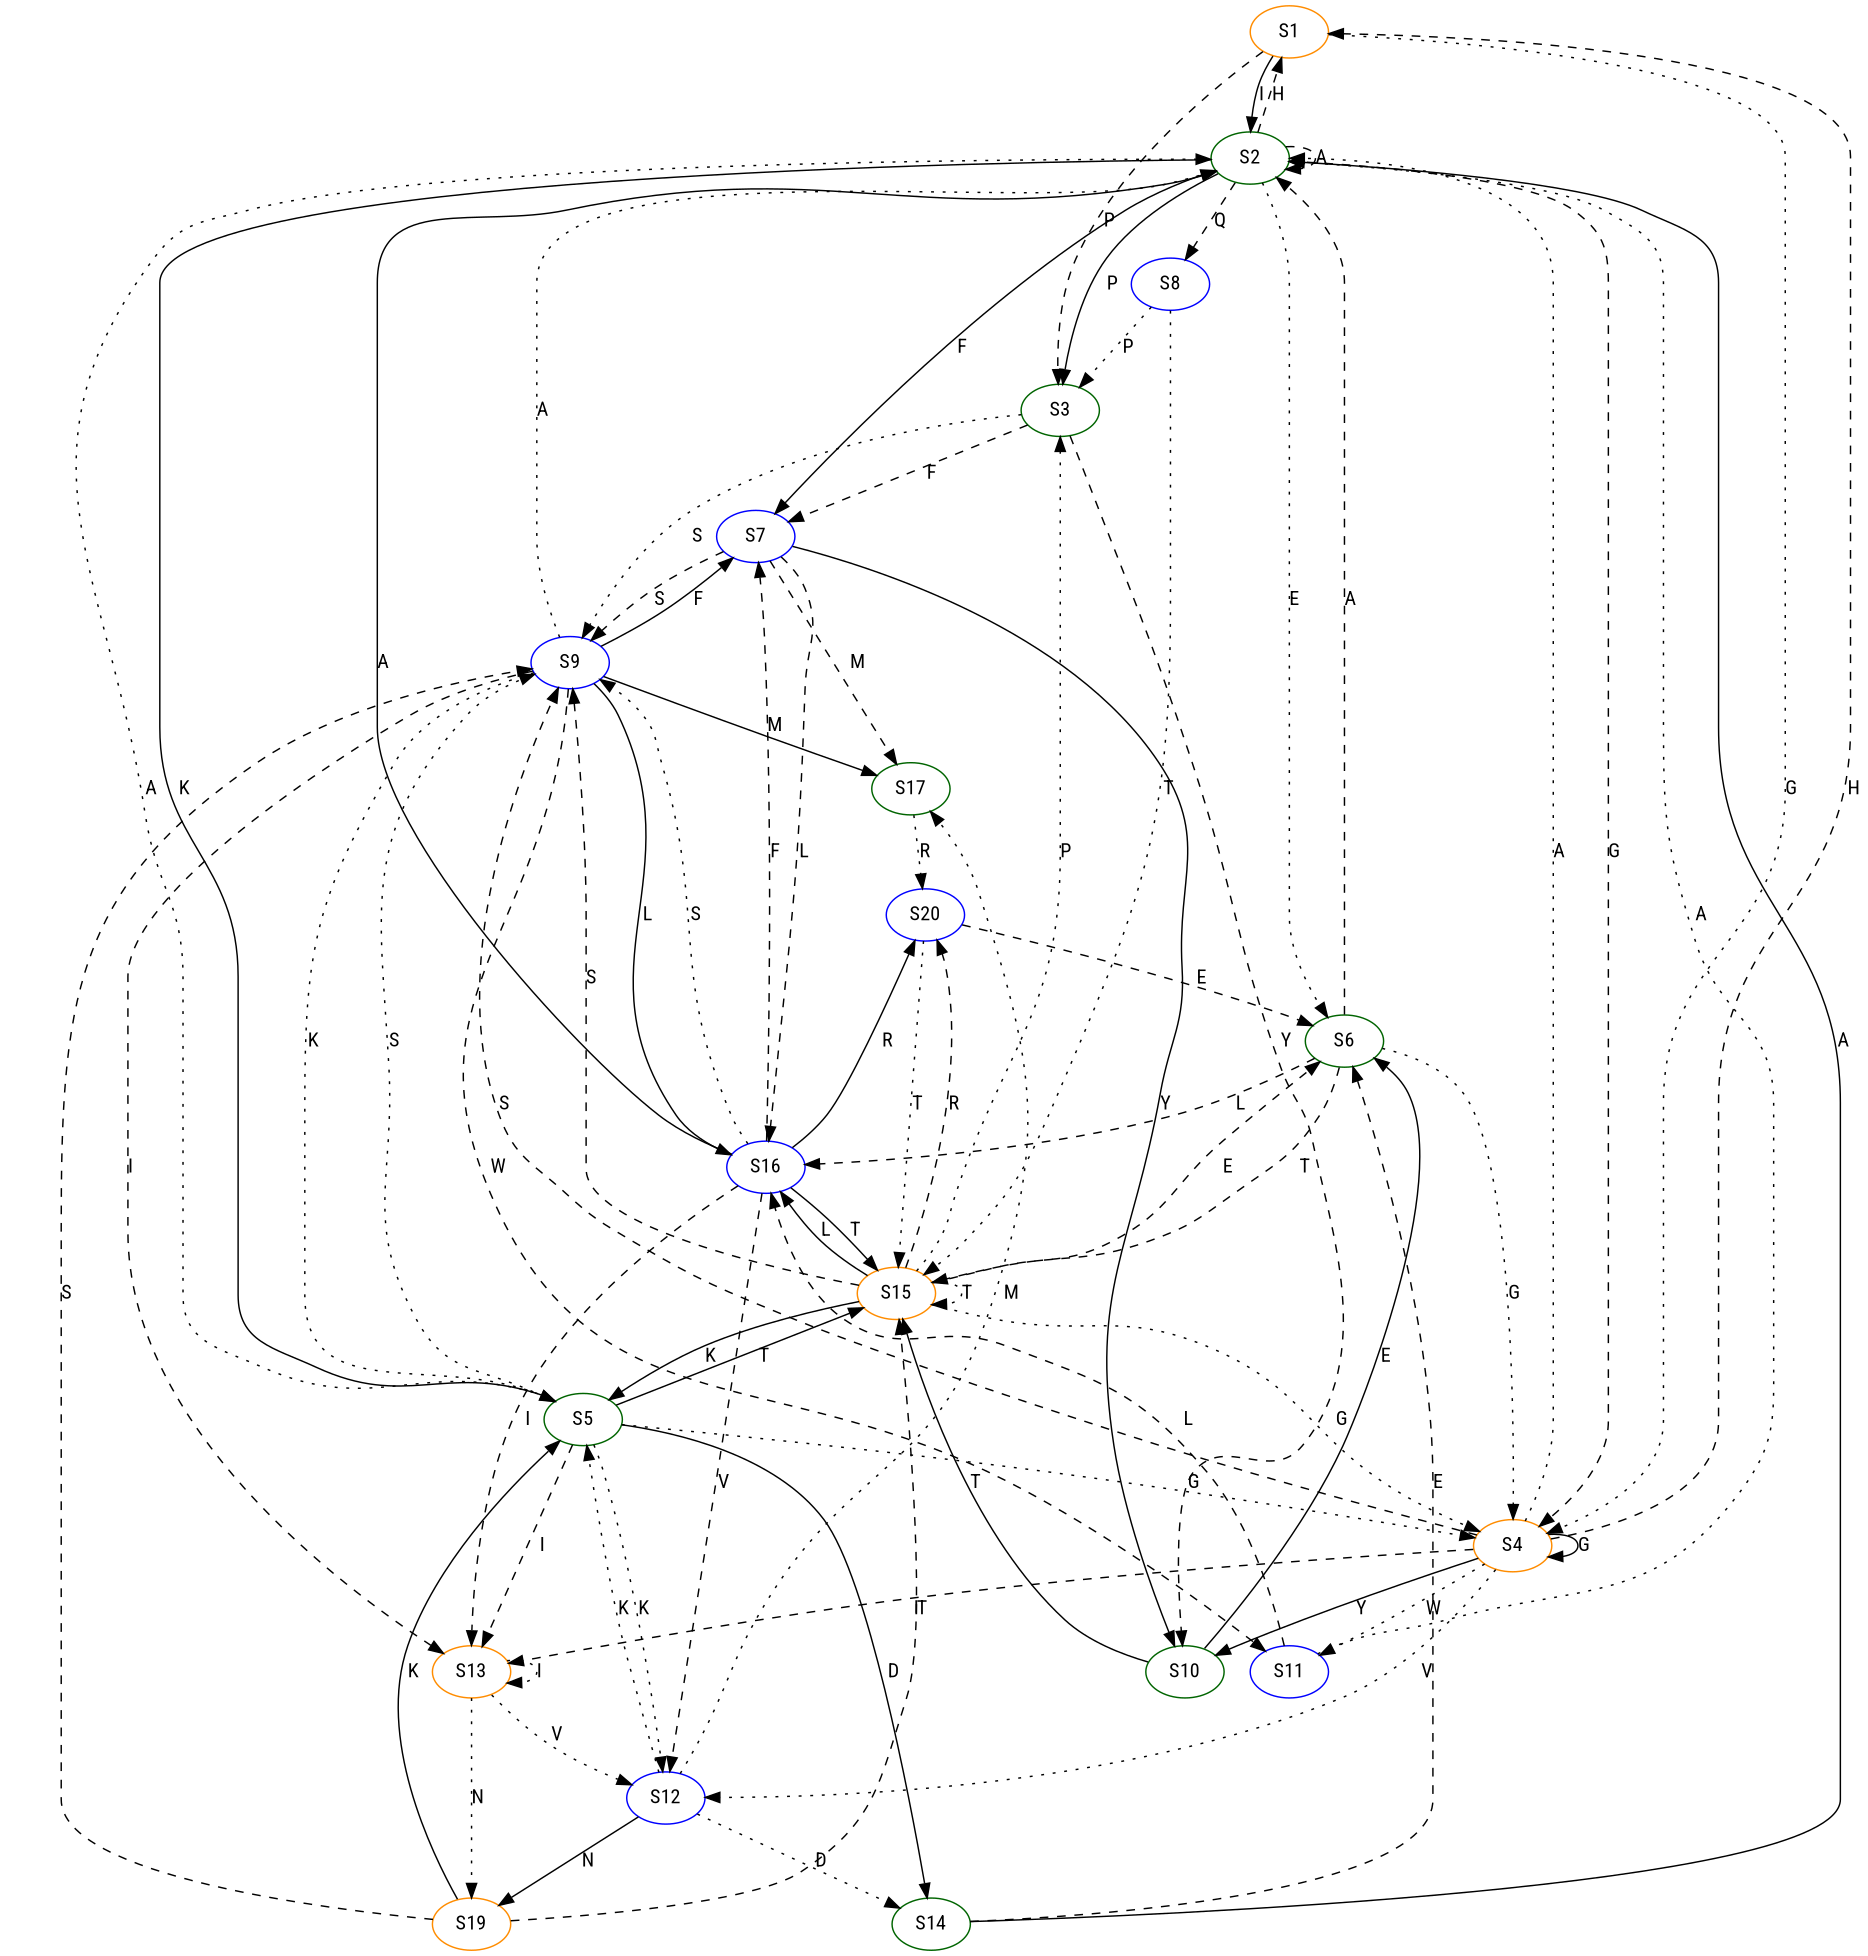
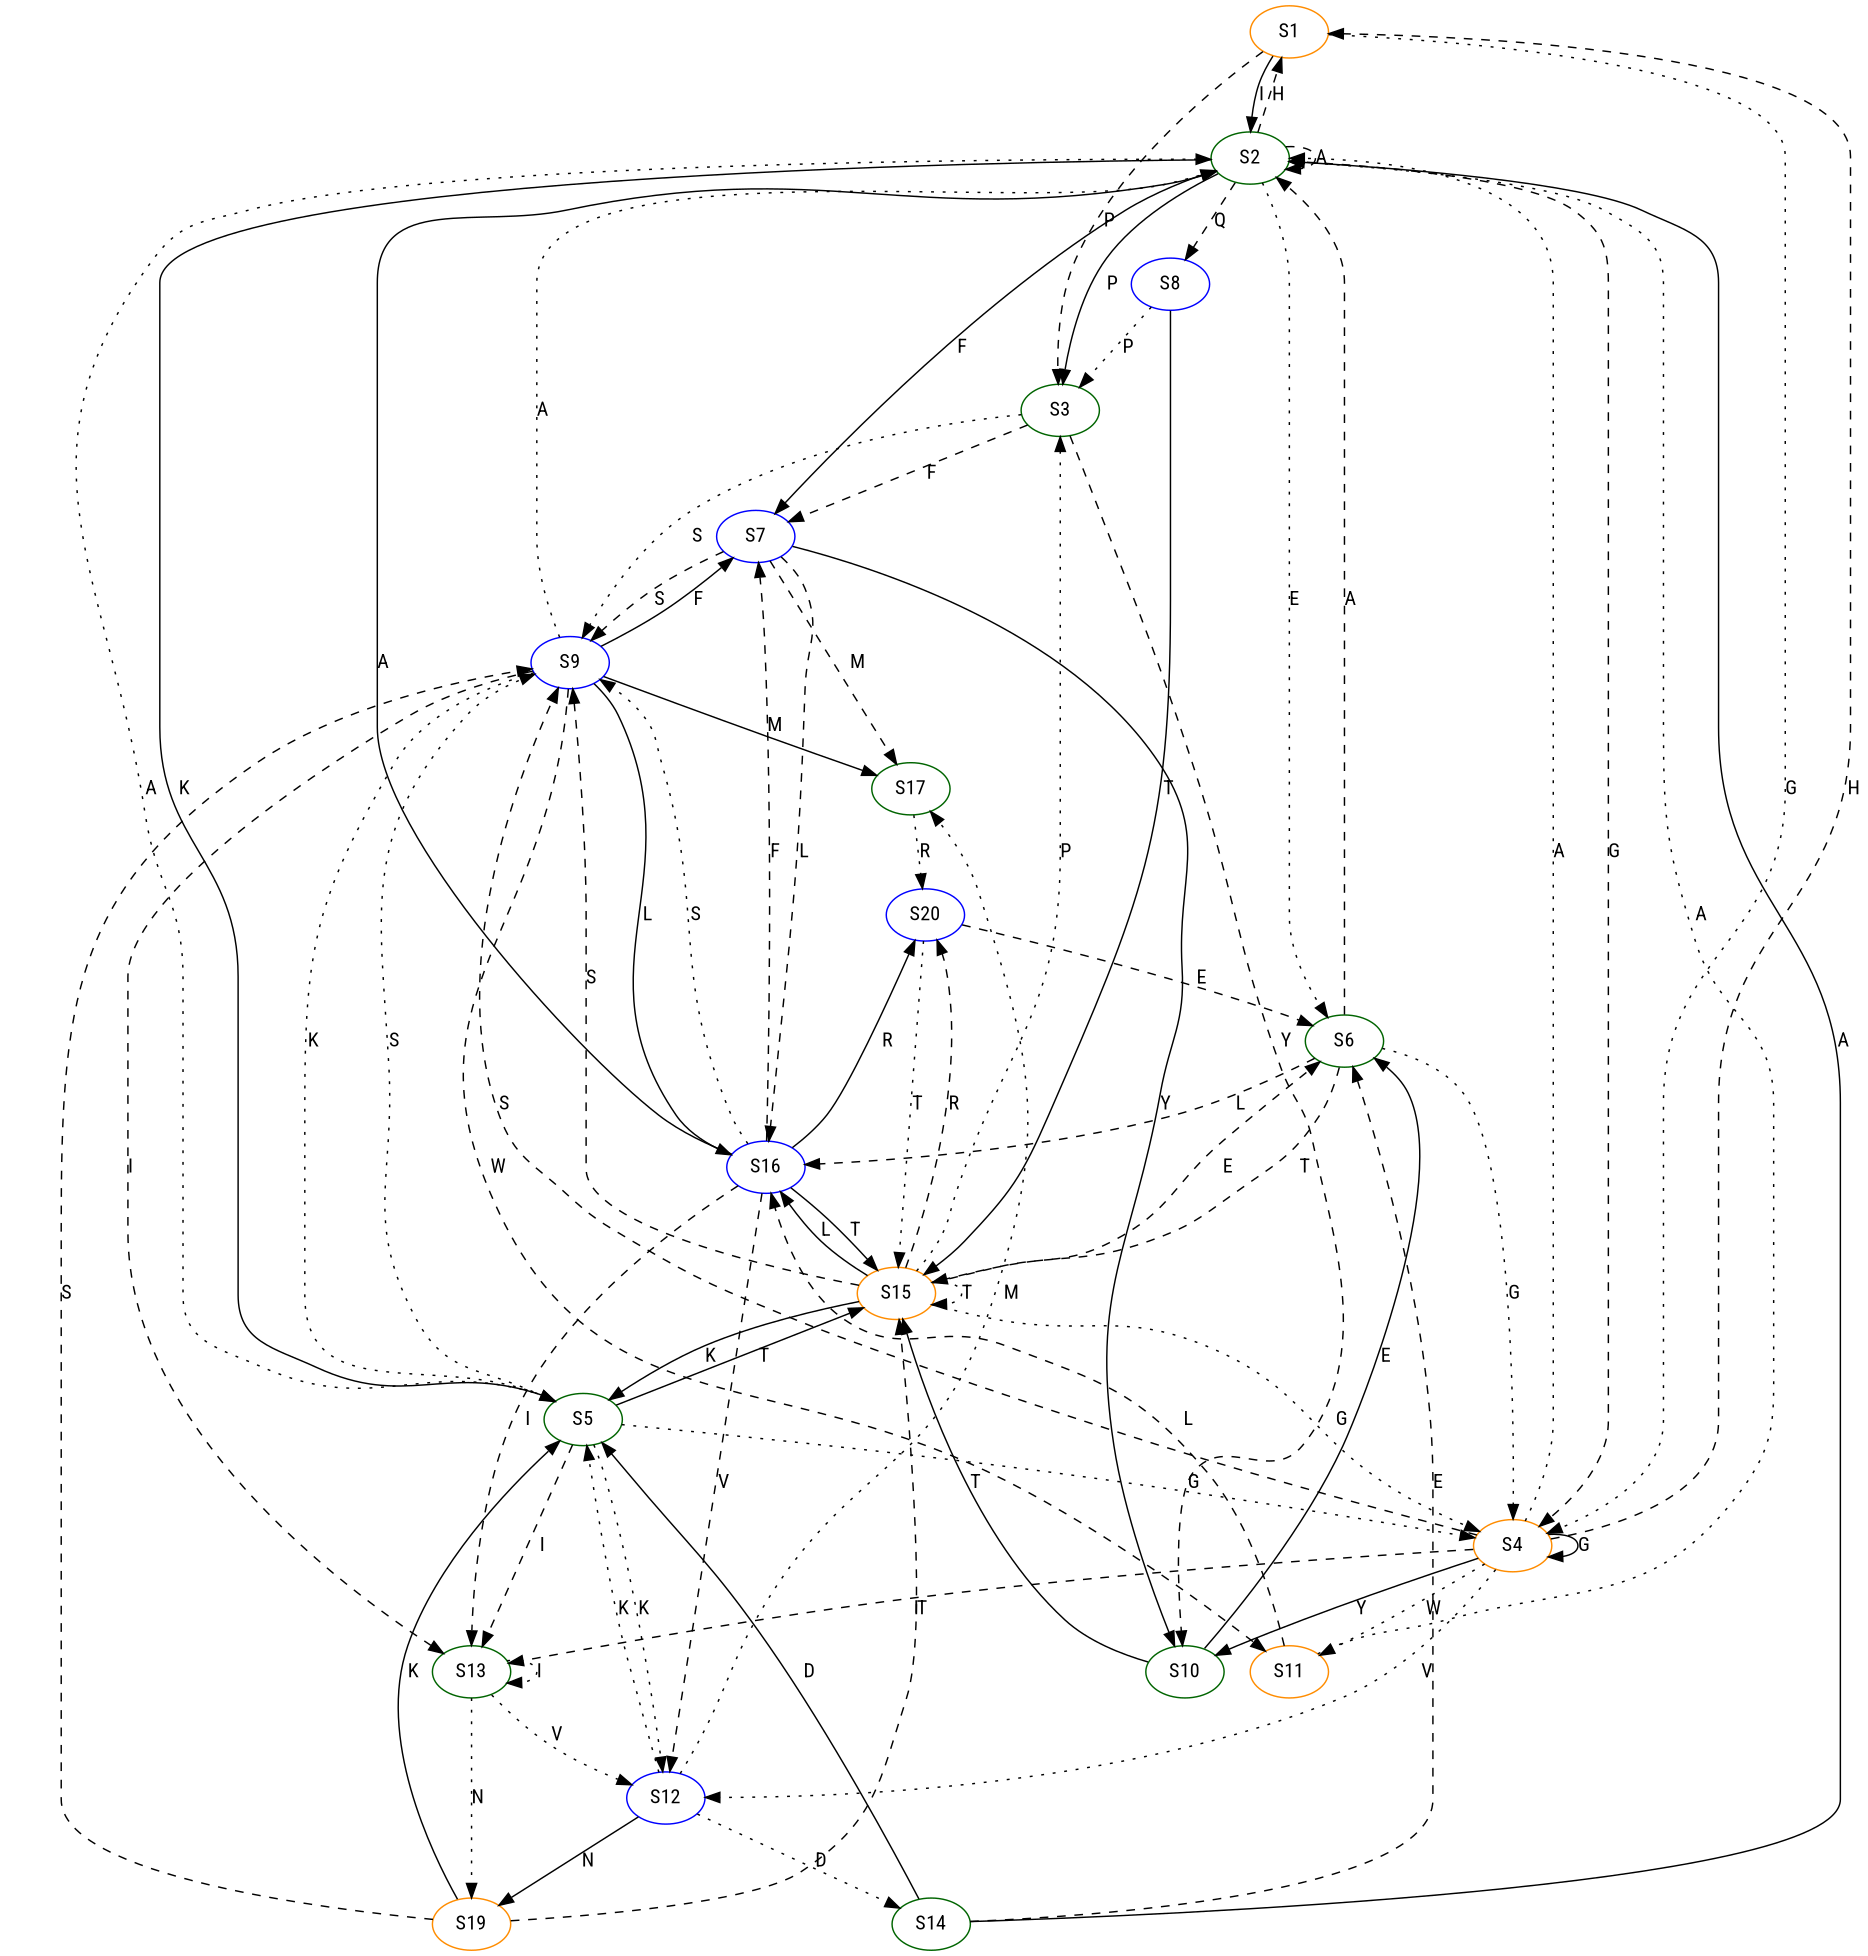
edge "S8" -> "S15": style dotted -> solid
edge "S5" -> "S14": reversed
node "S13": color darkorange -> darkgreen
node "S11": color blue -> darkorange
